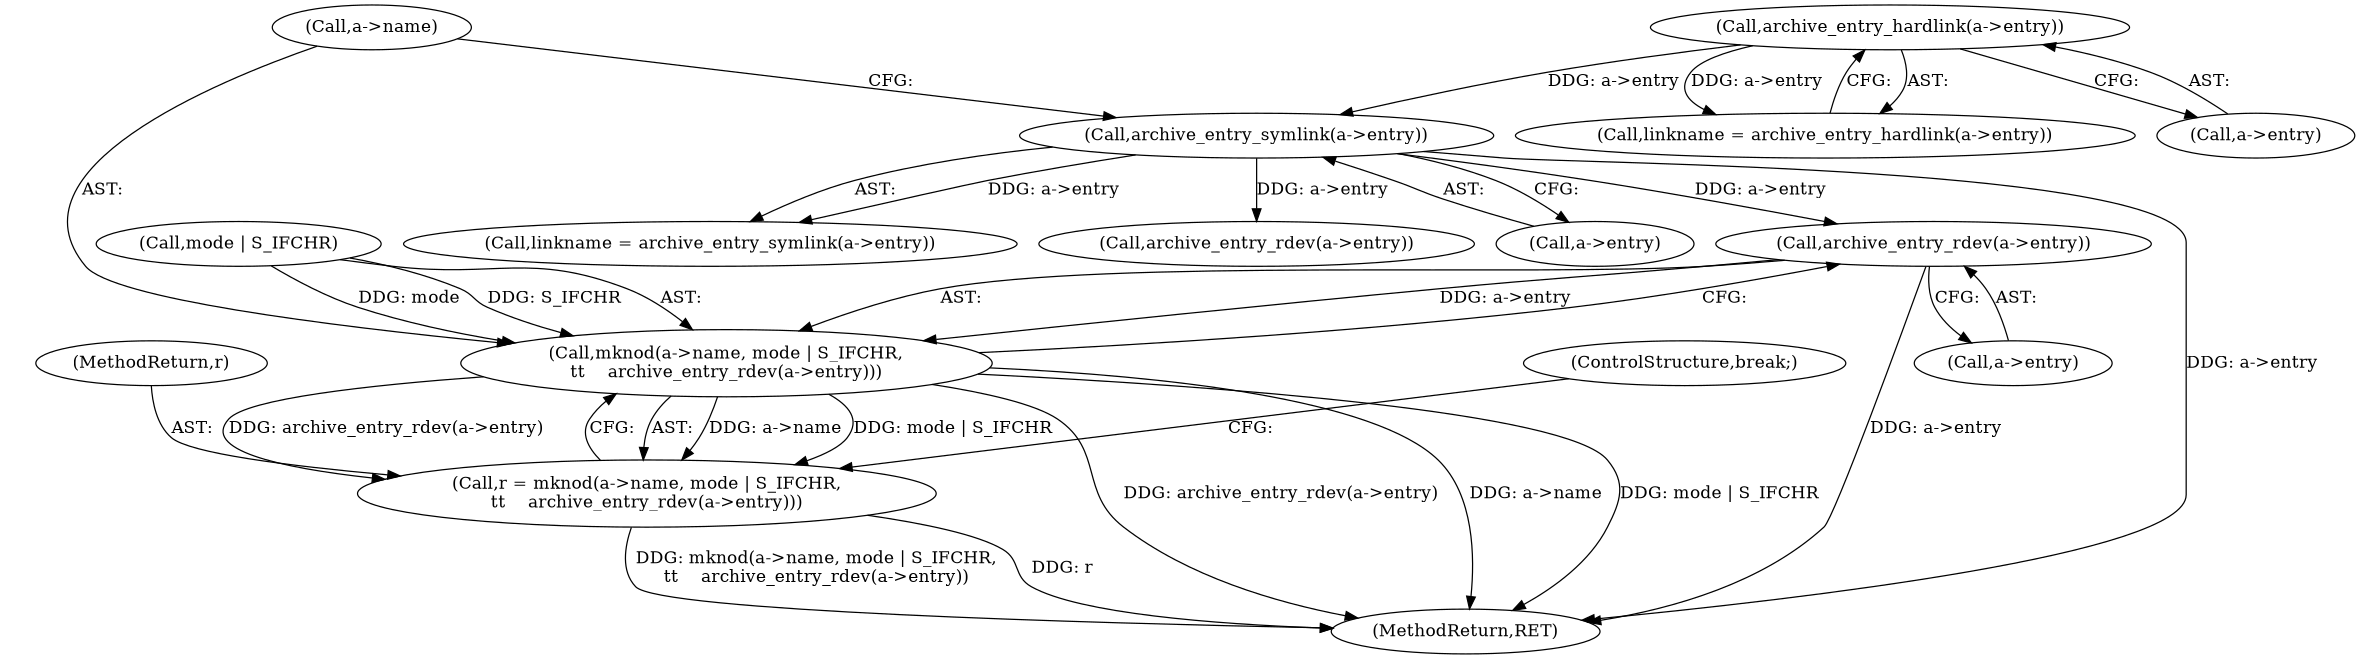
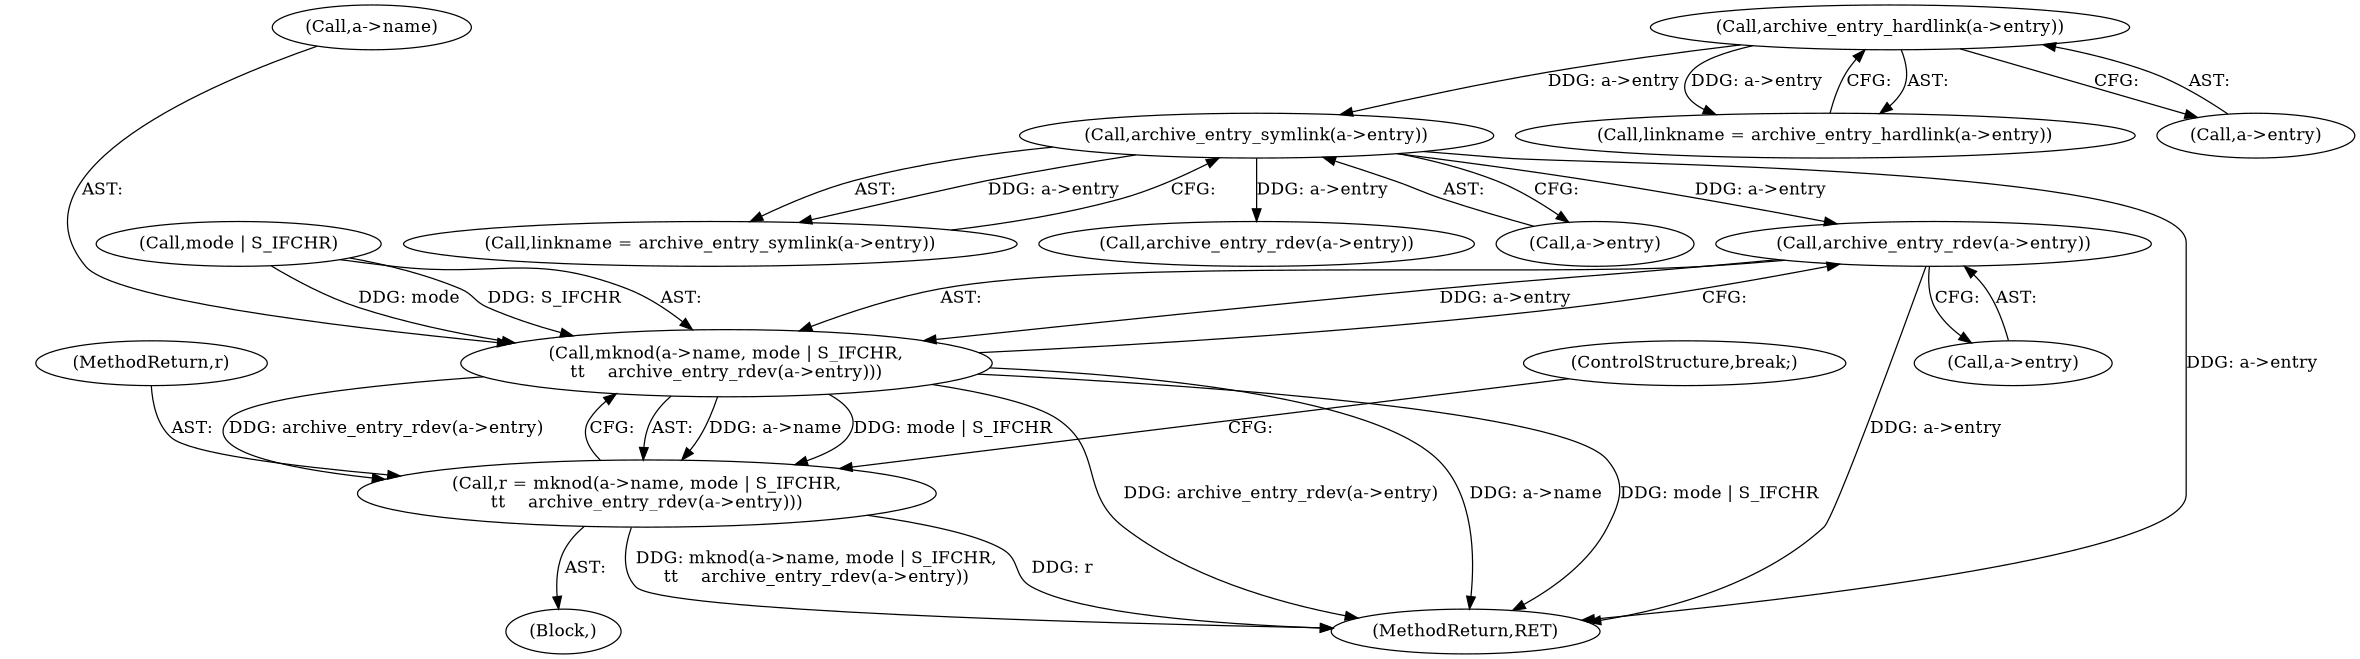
edge "(Call,a->name)" -> "(Call,archive_entry_symlink(a->entry))": now "(Call,linkname = archive_entry_symlink(a->entry))" -> "(Call,archive_entry_symlink(a->entry))"
node "(Block,)": added
